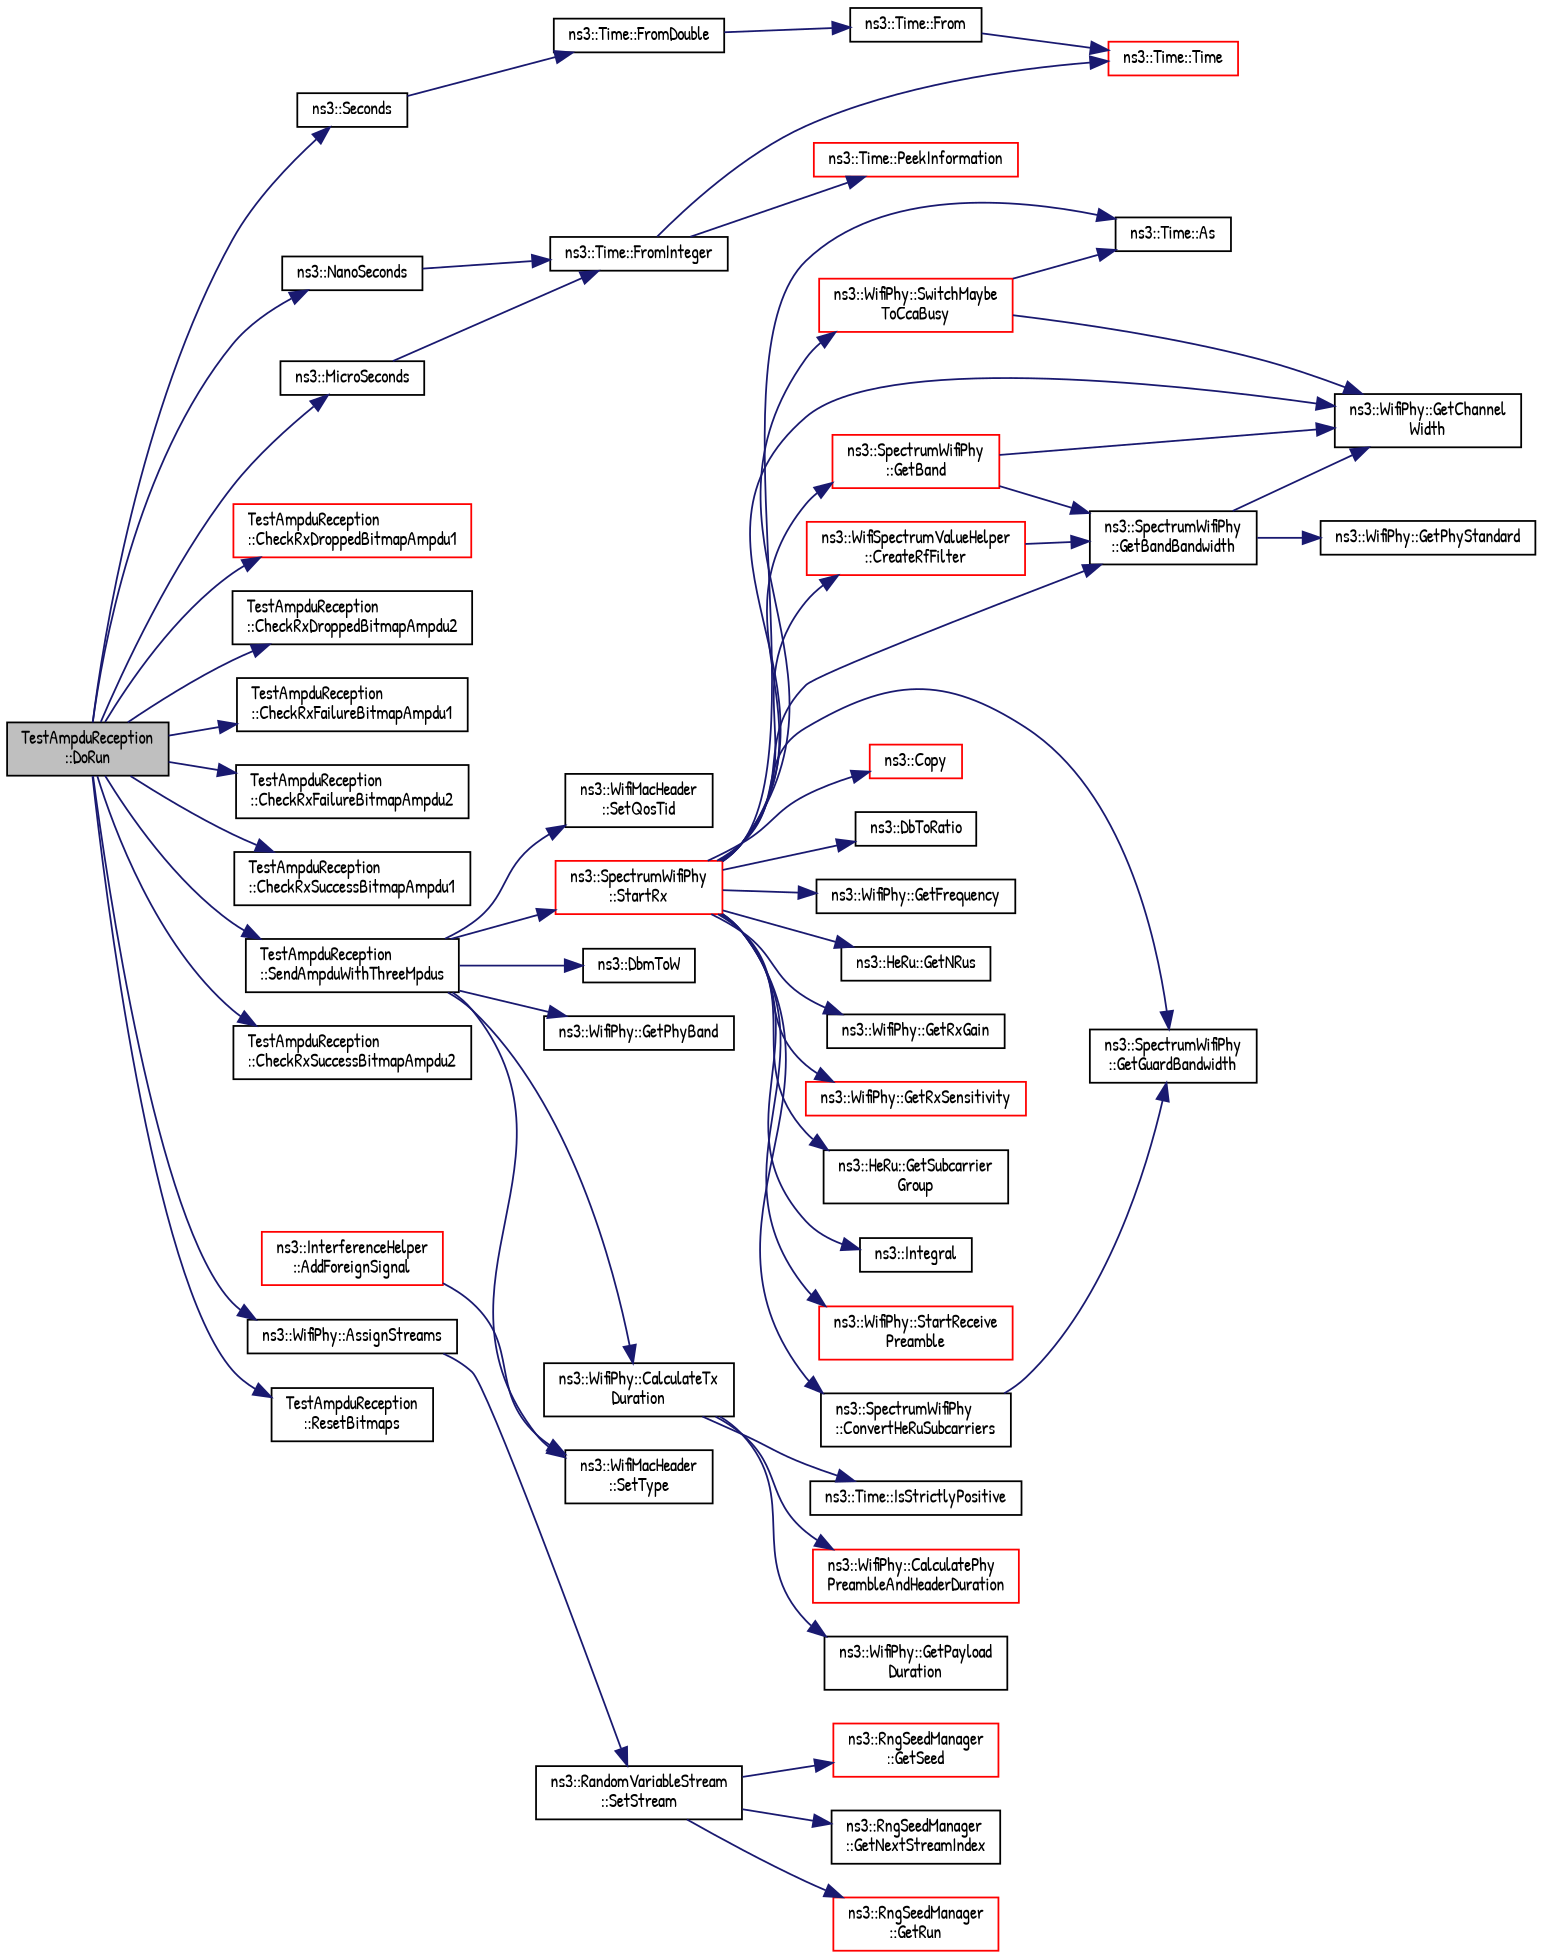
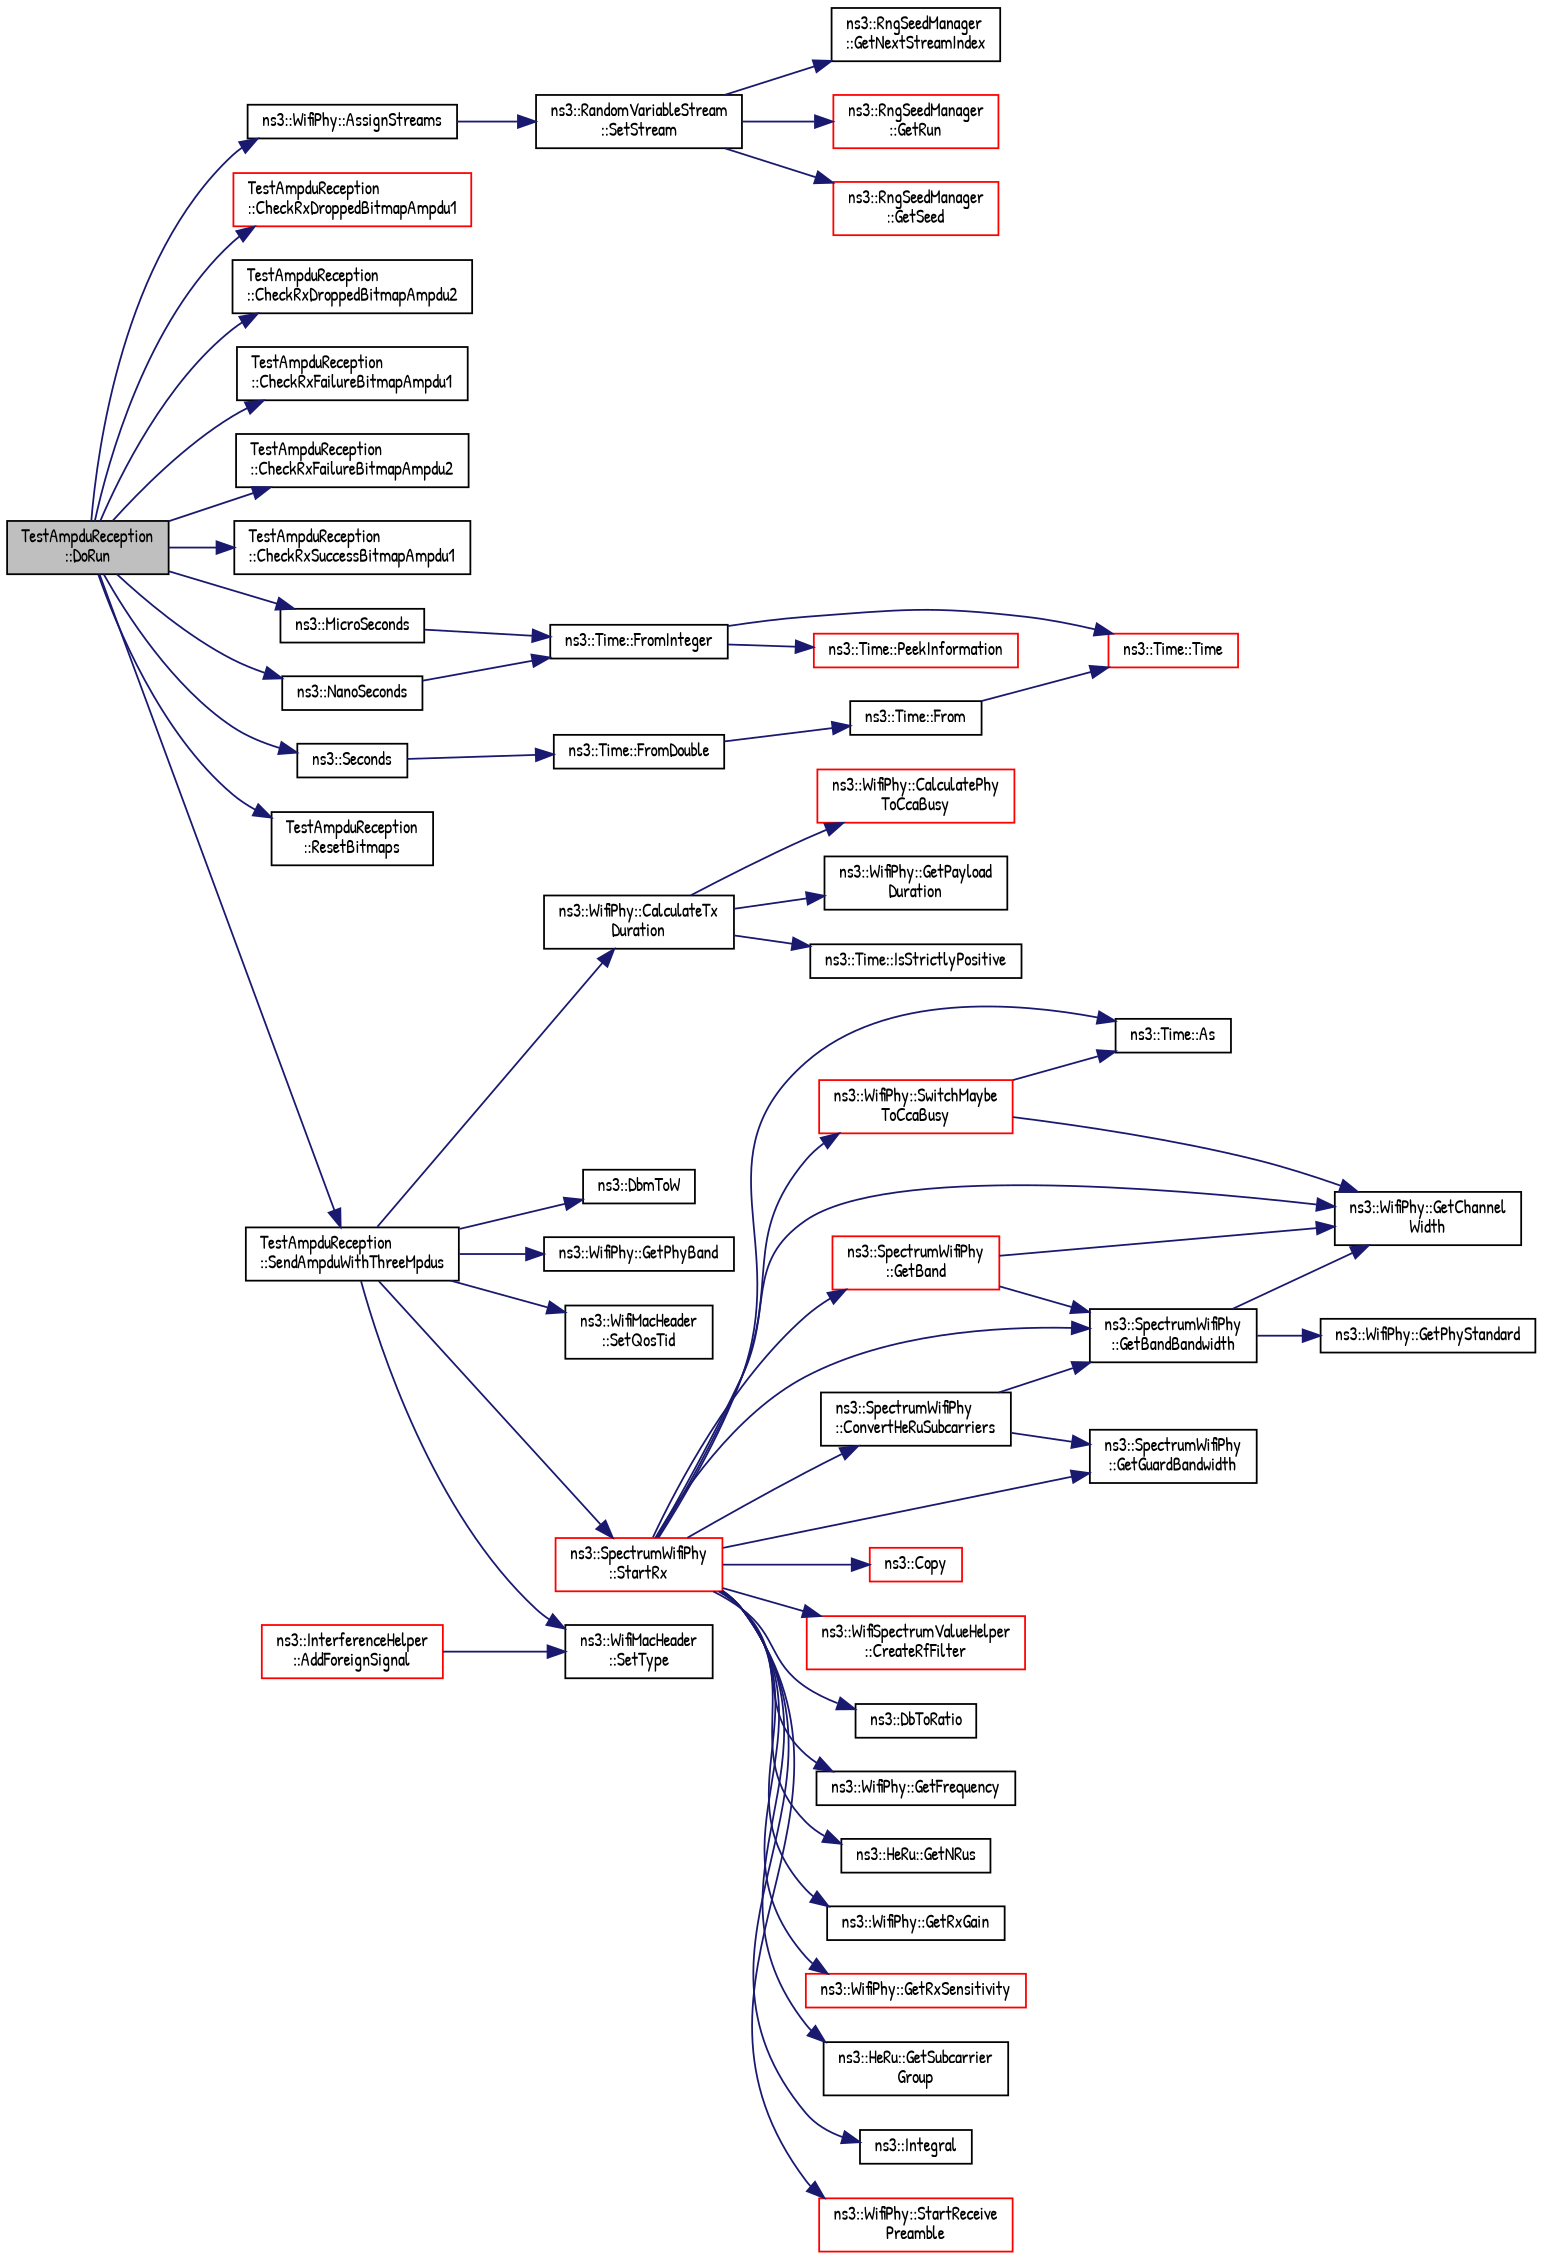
edge "ns3::WifiSpectrumValueHelper ::CreateRfFilter" -> "ns3::SpectrumWifiPhy ::GetBandBandwidth": now "ns3::SpectrumWifiPhy ::ConvertHeRuSubcarriers" -> "ns3::SpectrumWifiPhy ::GetBandBandwidth"
node "TestAmpduReception ::CheckRxSuccessBitmapAmpdu2": removed
node "ns3::WifiPhy::CalculatePhy PreambleAndHeaderDuration": label "ns3::WifiPhy::CalculatePhy PreambleAndHeaderDuration" -> "ns3::WifiPhy::CalculatePhy ToCcaBusy"
